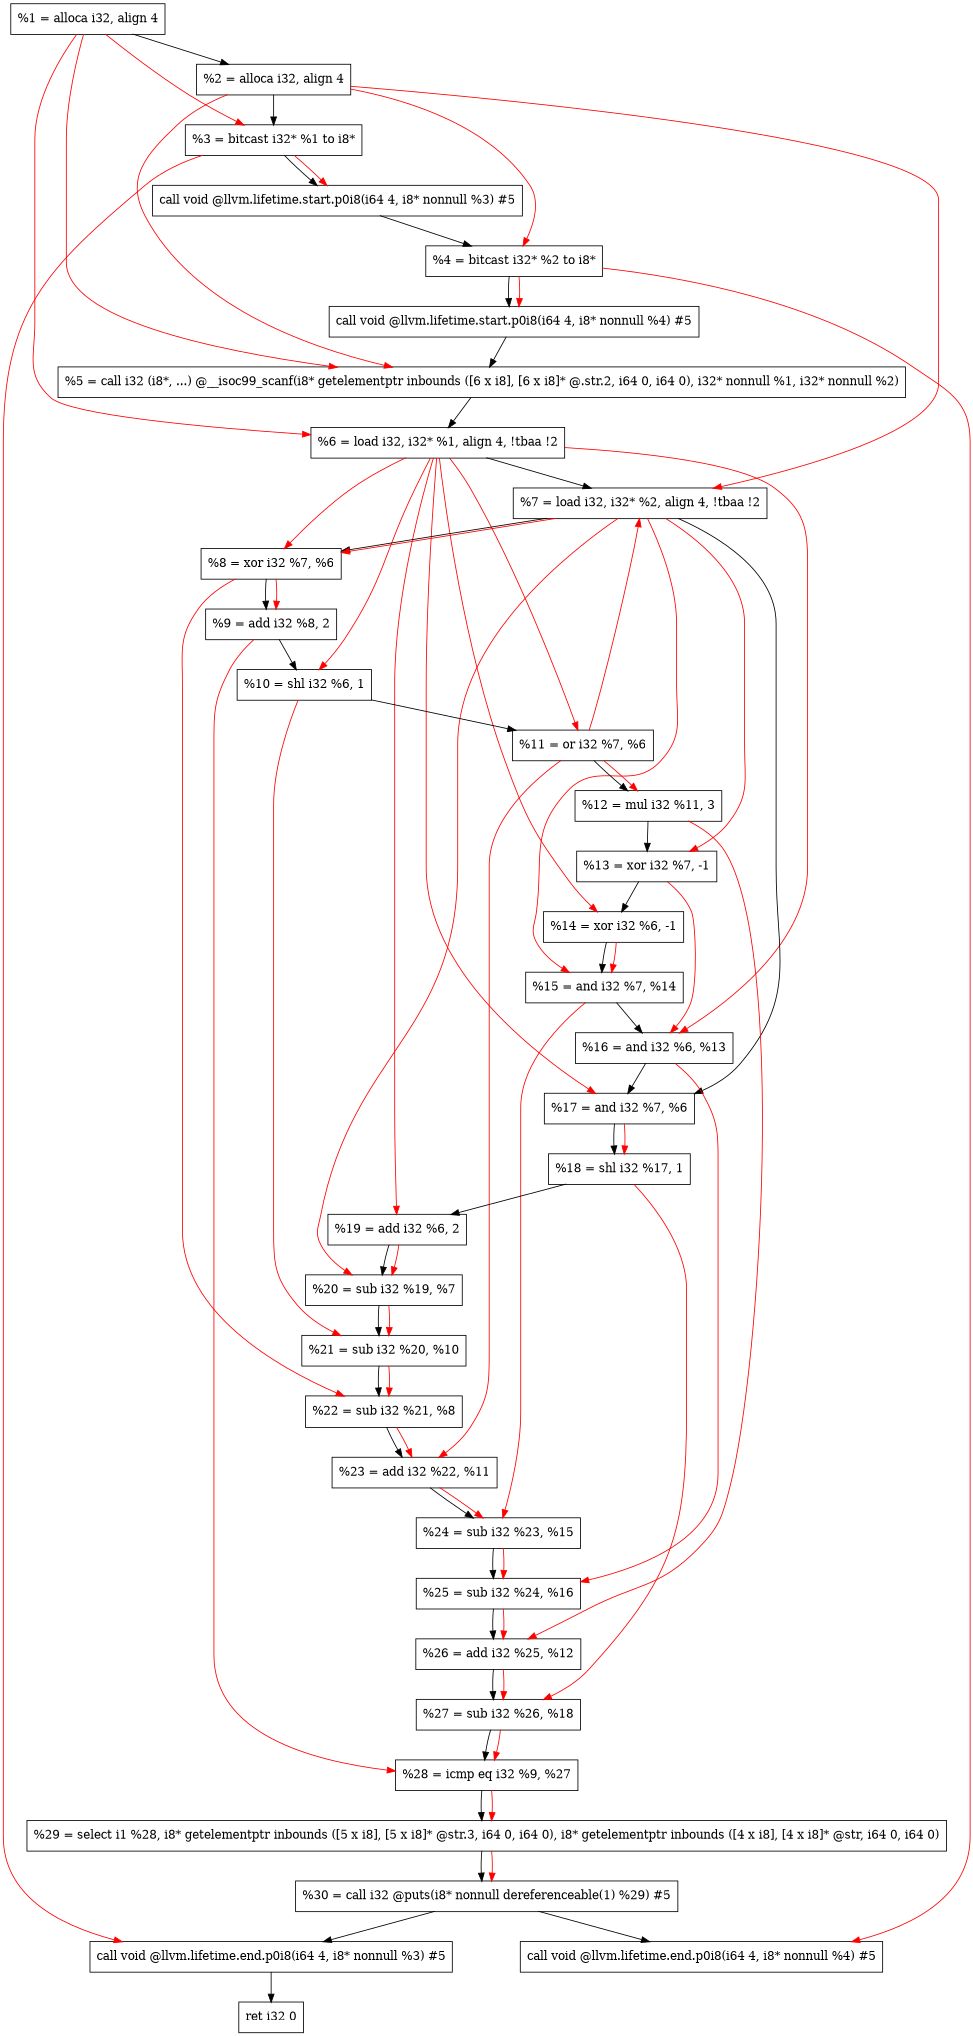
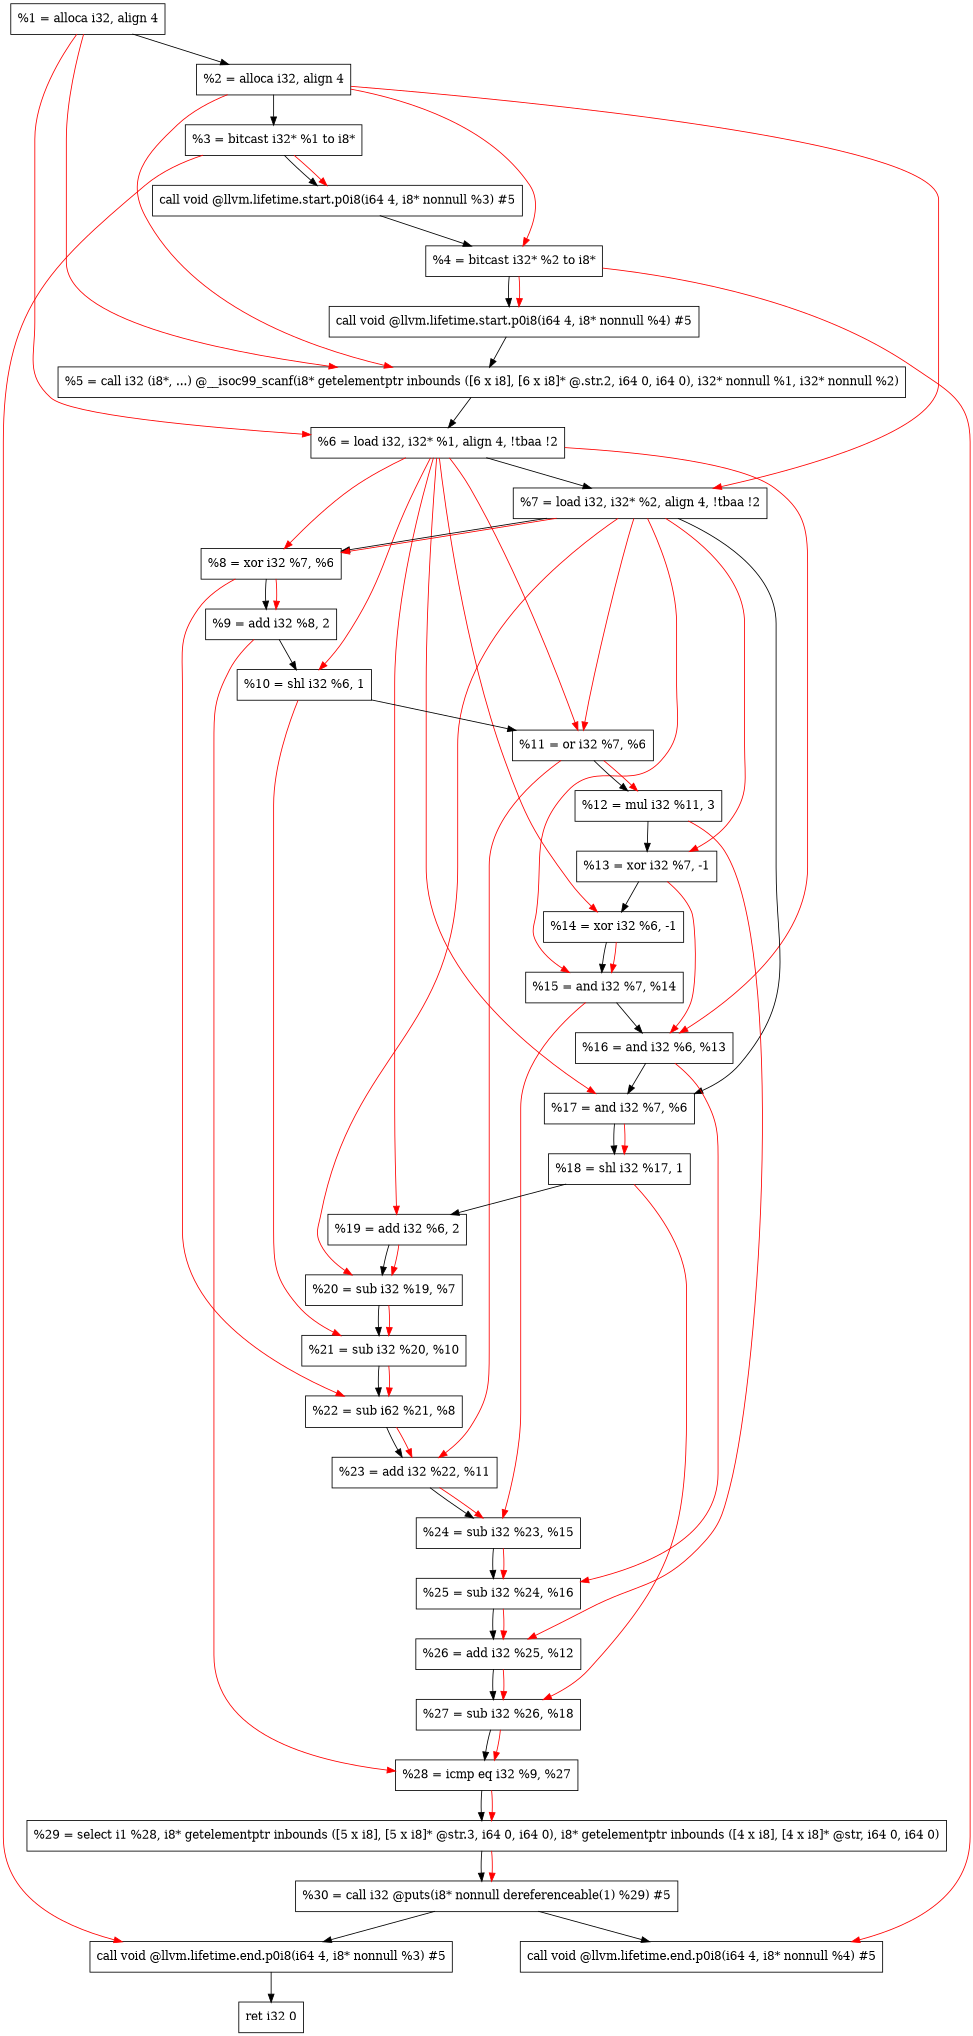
edge "%1 = alloca i32, align 4" -> "%3 = bitcast i32* %1 to i8*": removed
edge "%11 = or i32 %7, %6" -> "%7 = load i32, i32* %2, align 4, !tbaa !2": reversed
node "%22 = sub i32 %21, %8": label "%22 = sub i32 %21, %8" -> "%22 = sub i62 %21, %8"
